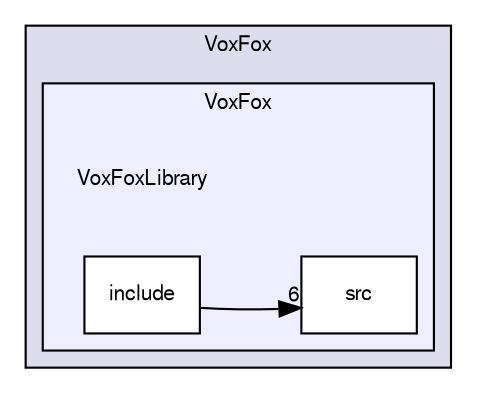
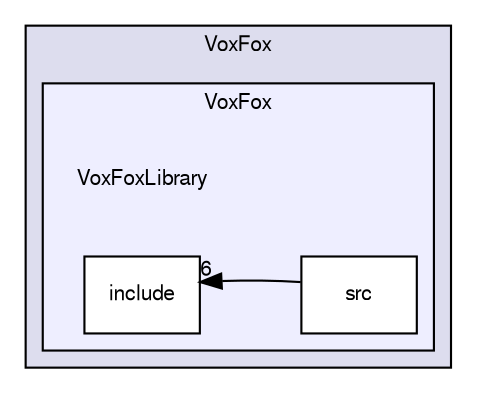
edge "include" -> "src": reversed
